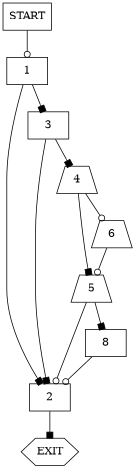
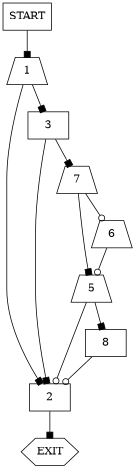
edge "START" -> "1": arrowhead odot -> box
node "1": shape box -> trapezium
node "4": label "4" -> "7"
